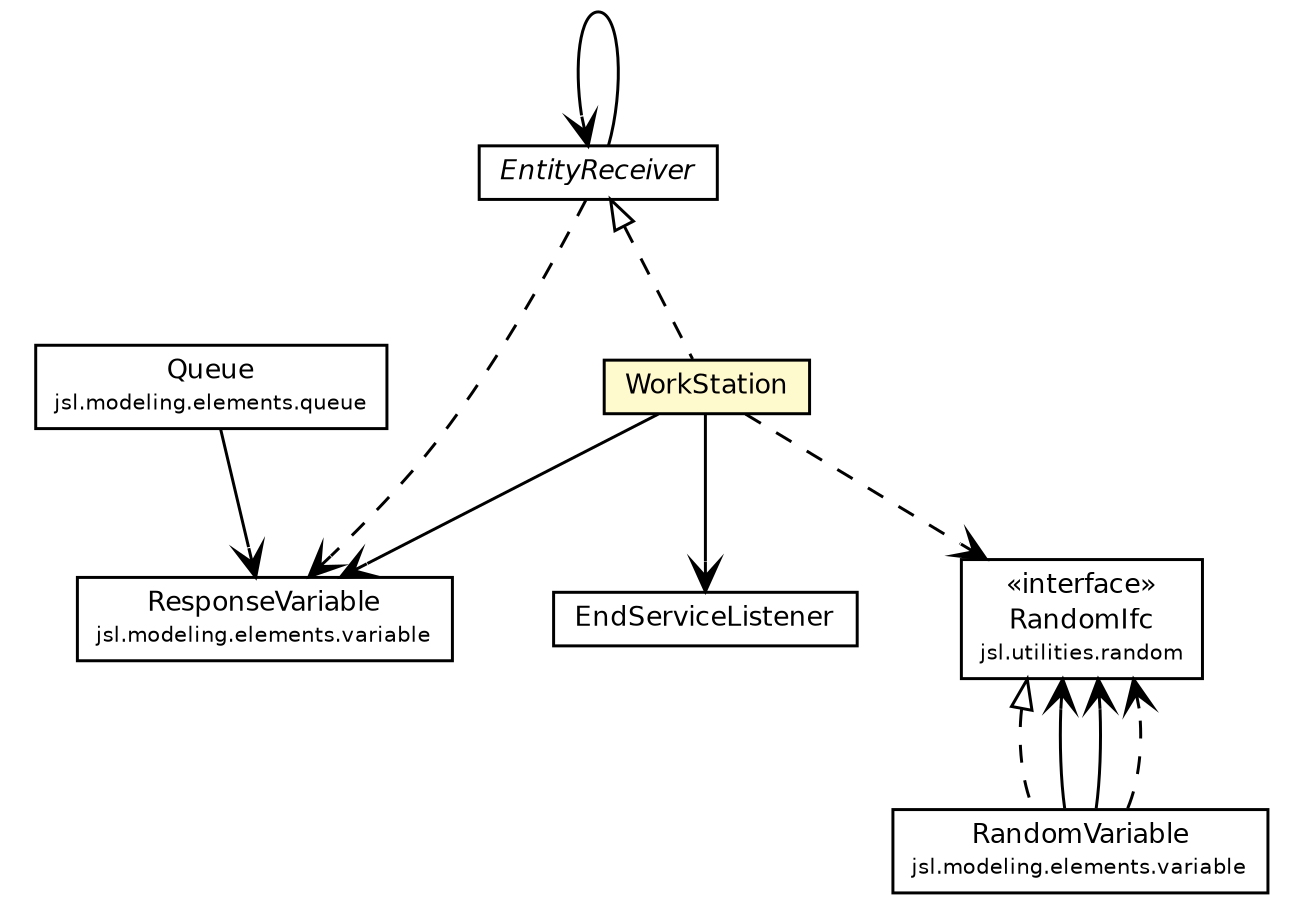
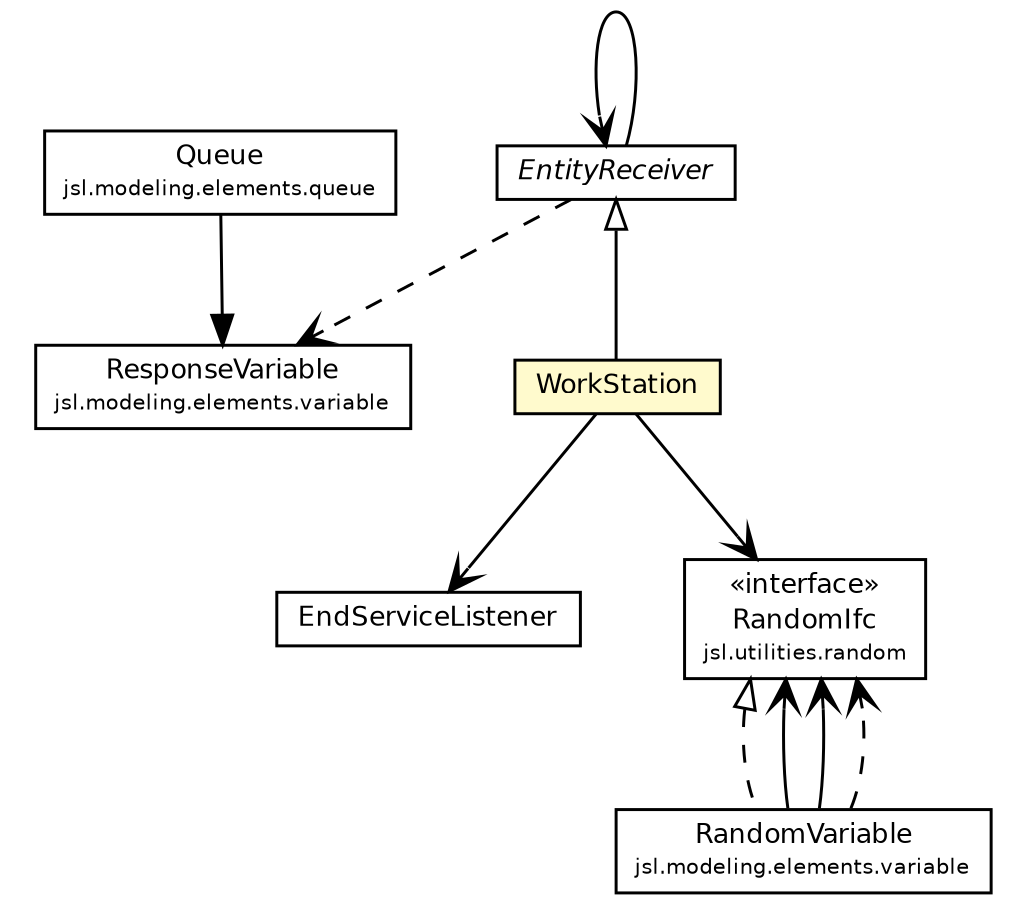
edge "WorkStation" -> "EntityReceiver": style dashed -> solid
edge "WorkStation" -> "RandomIfc": style dashed -> solid
edge "Queue" -> "ResponseVariable": arrowhead open -> normal
edge "WorkStation" -> "ResponseVariable": removed
